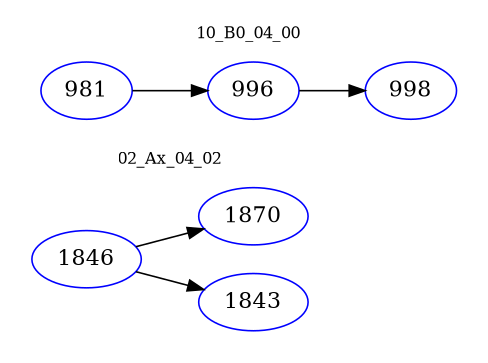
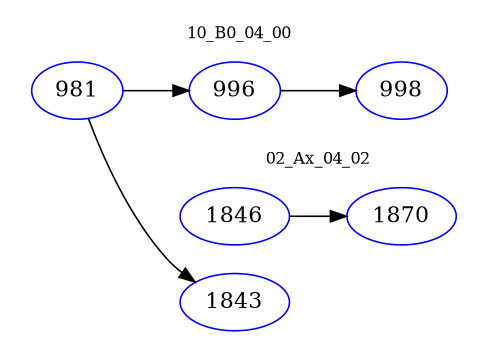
edge "1846" -> "1843": now "981" -> "1843"
